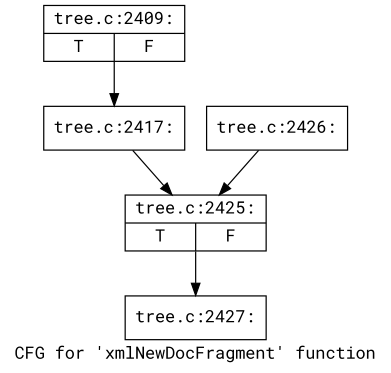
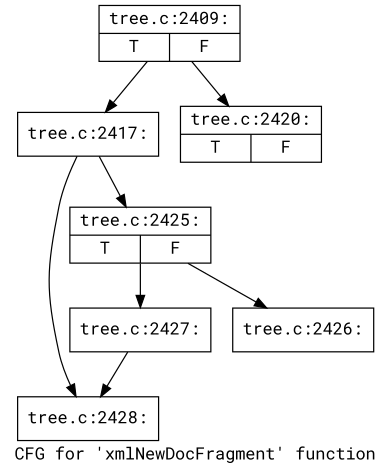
node "tree.c:2420:": added
edge "tree.c:2426:" -> "tree.c:2425:": reversed
node "tree.c:2428:": added
